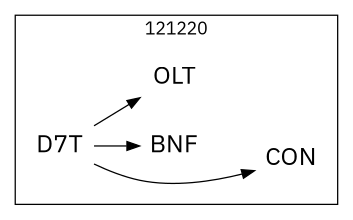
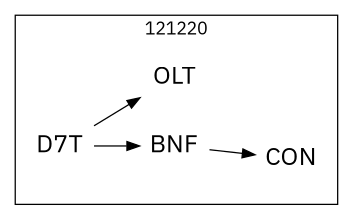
edge "D7T" -> "CON": now "BNF" -> "CON"
